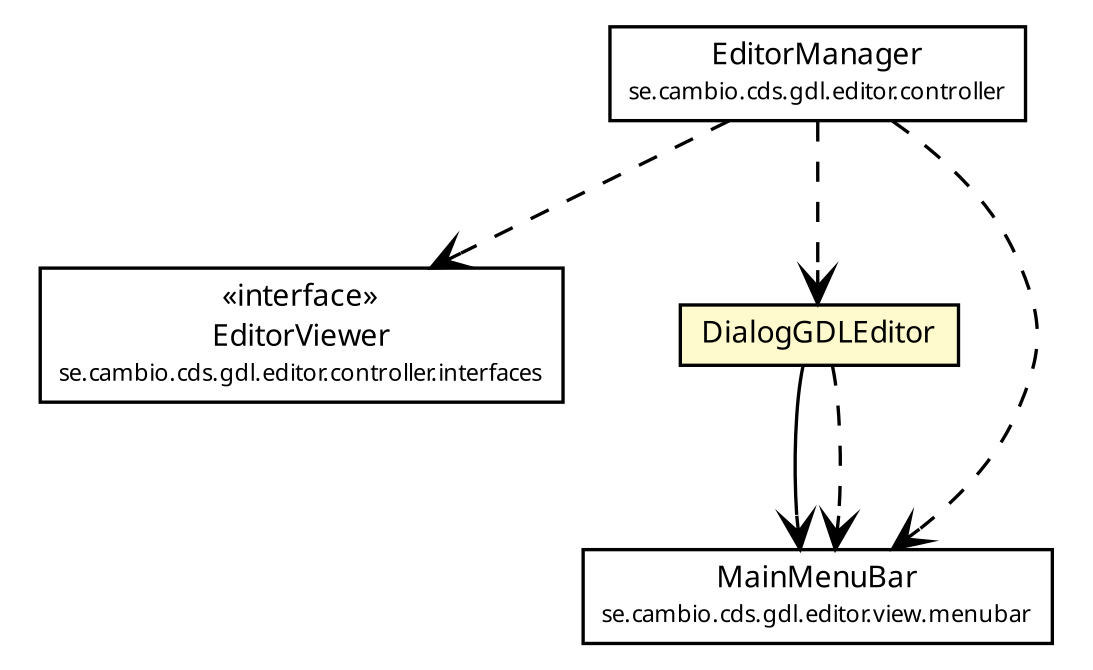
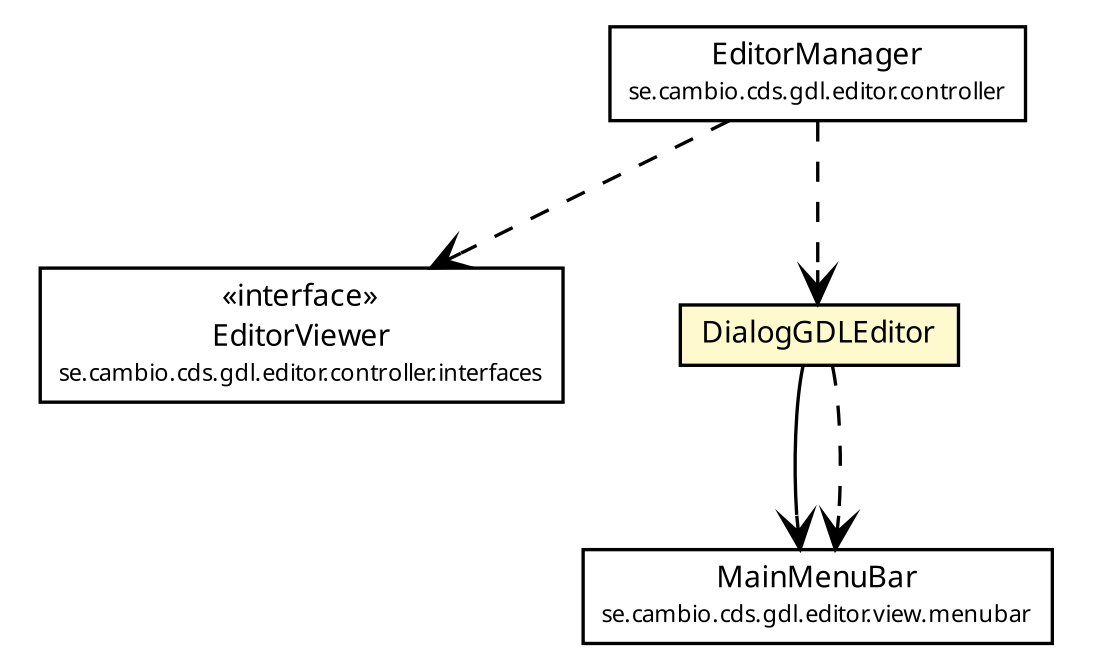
edge "EditorManager" -> "MainMenuBar": removed
